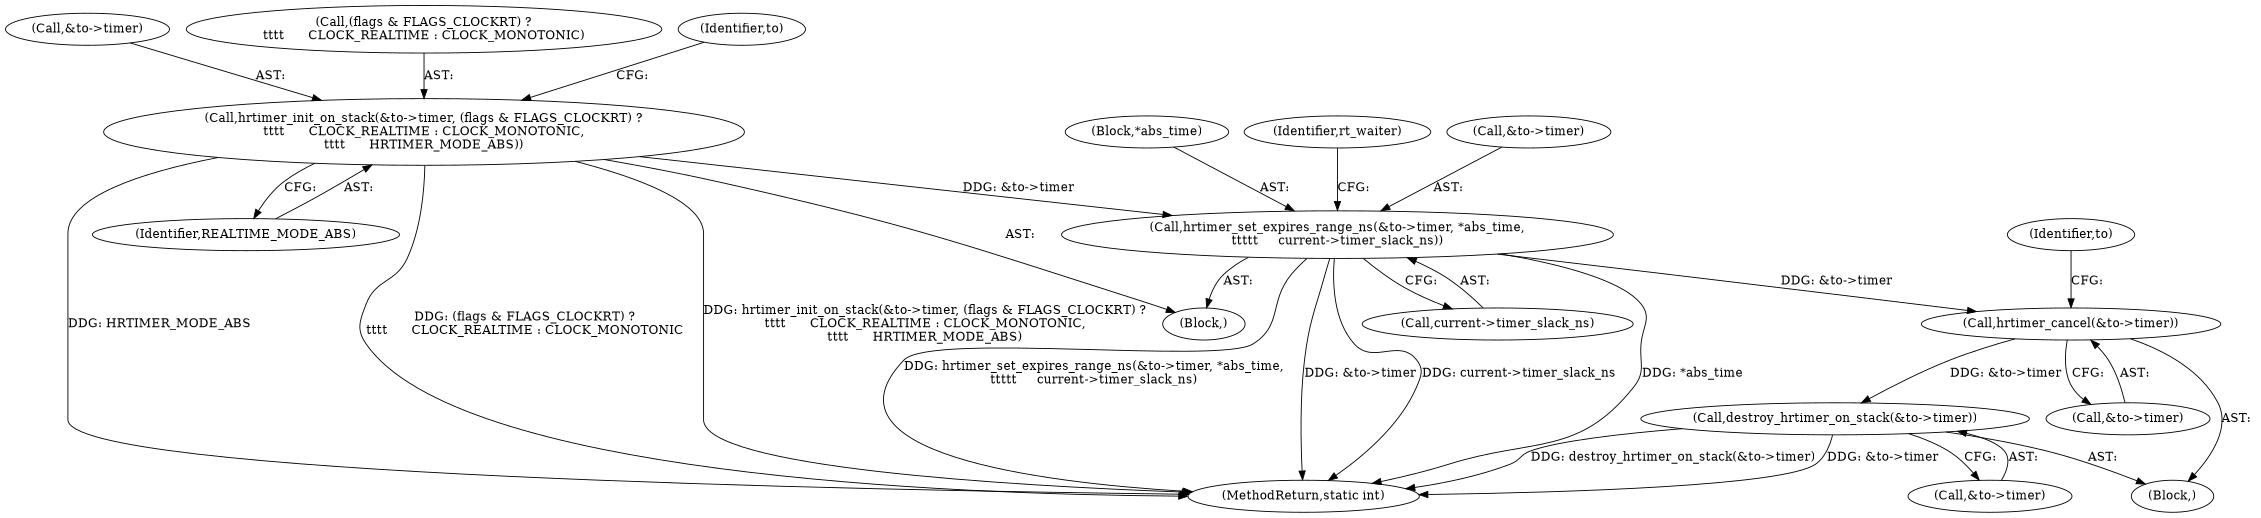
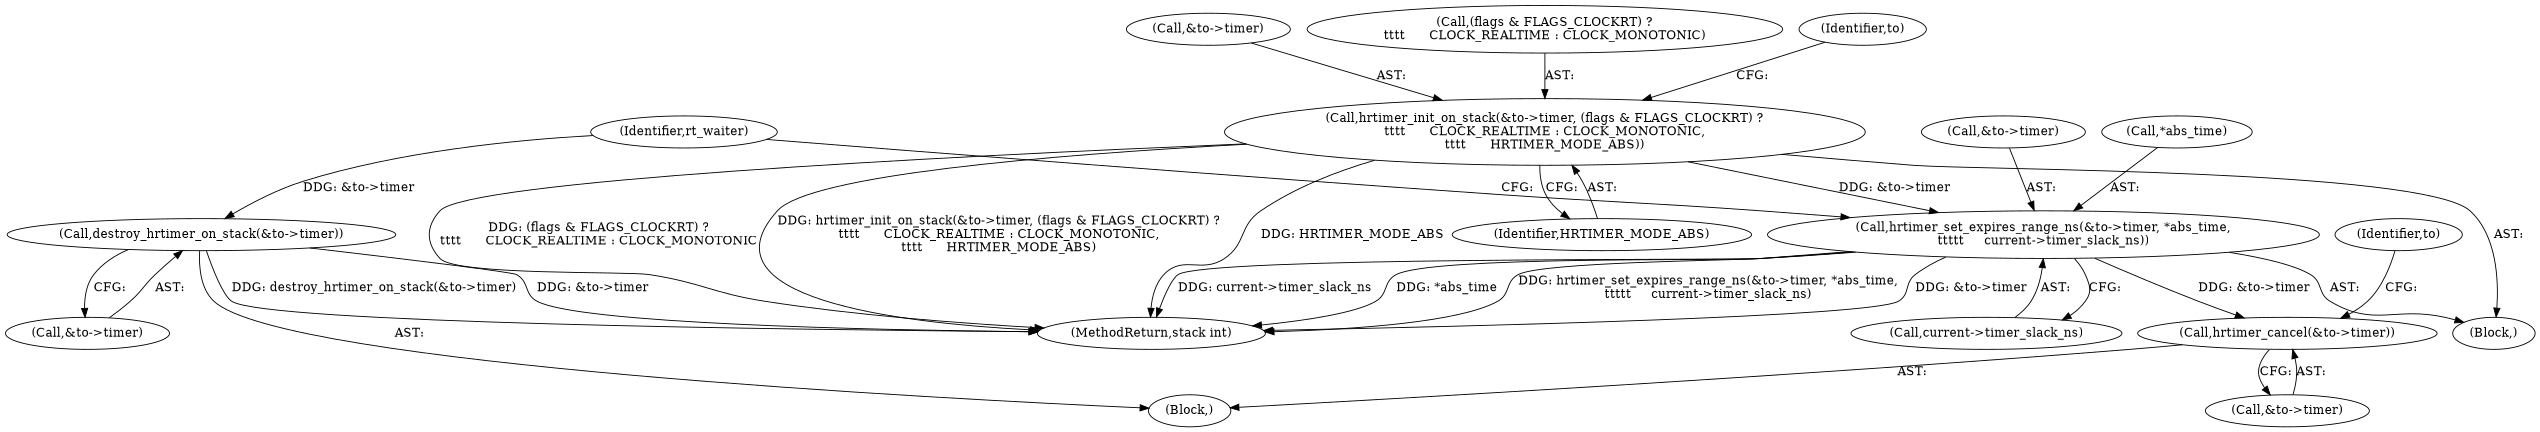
node "(Block,*abs_time)": label "(Block,*abs_time)" -> "(Call,*abs_time)"
node "(Identifier,REALTIME_MODE_ABS)": label "(Identifier,REALTIME_MODE_ABS)" -> "(Identifier,HRTIMER_MODE_ABS)"
edge "(Call,hrtimer_cancel(&to->timer))" -> "(Call,destroy_hrtimer_on_stack(&to->timer))": now "(Identifier,rt_waiter)" -> "(Call,destroy_hrtimer_on_stack(&to->timer))"
node "(MethodReturn,static int)": label "(MethodReturn,static int)" -> "(MethodReturn,stack int)"
